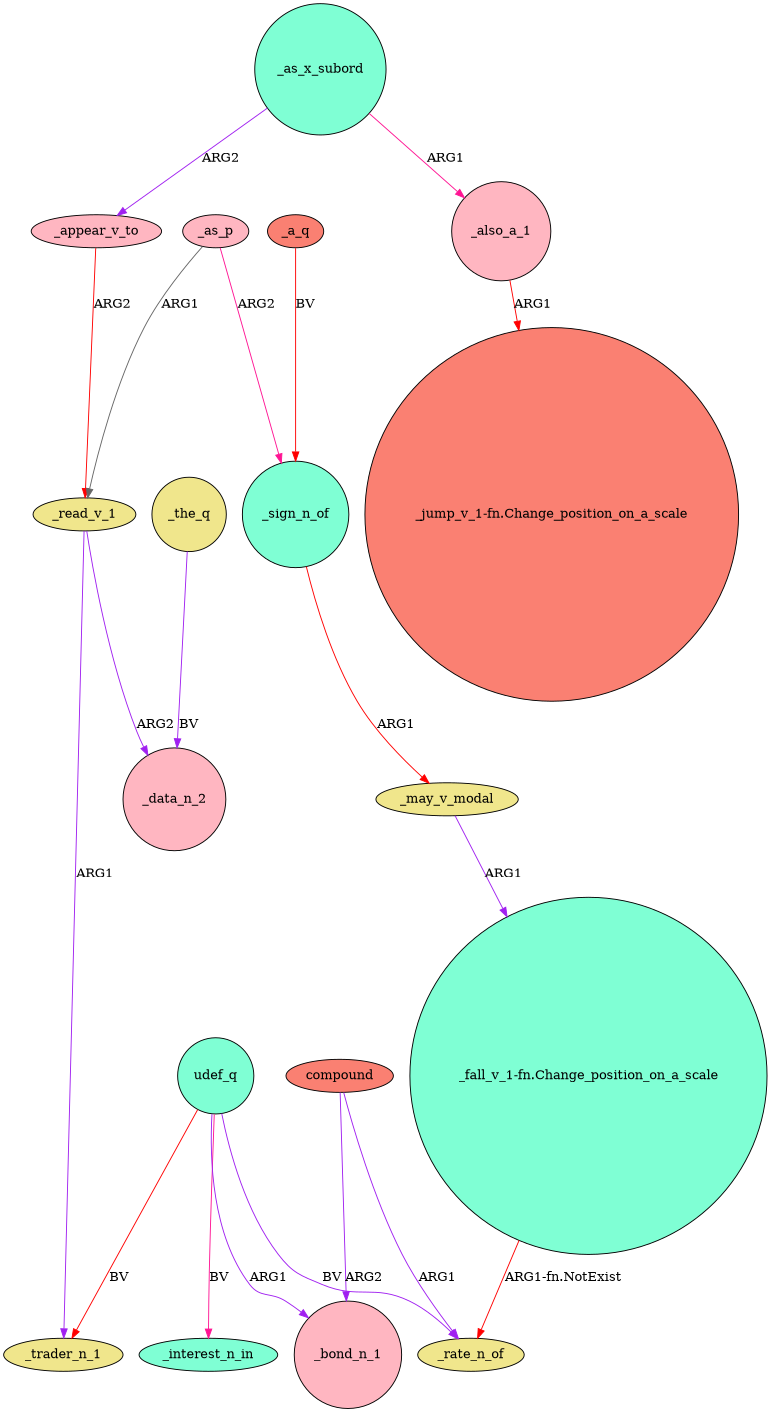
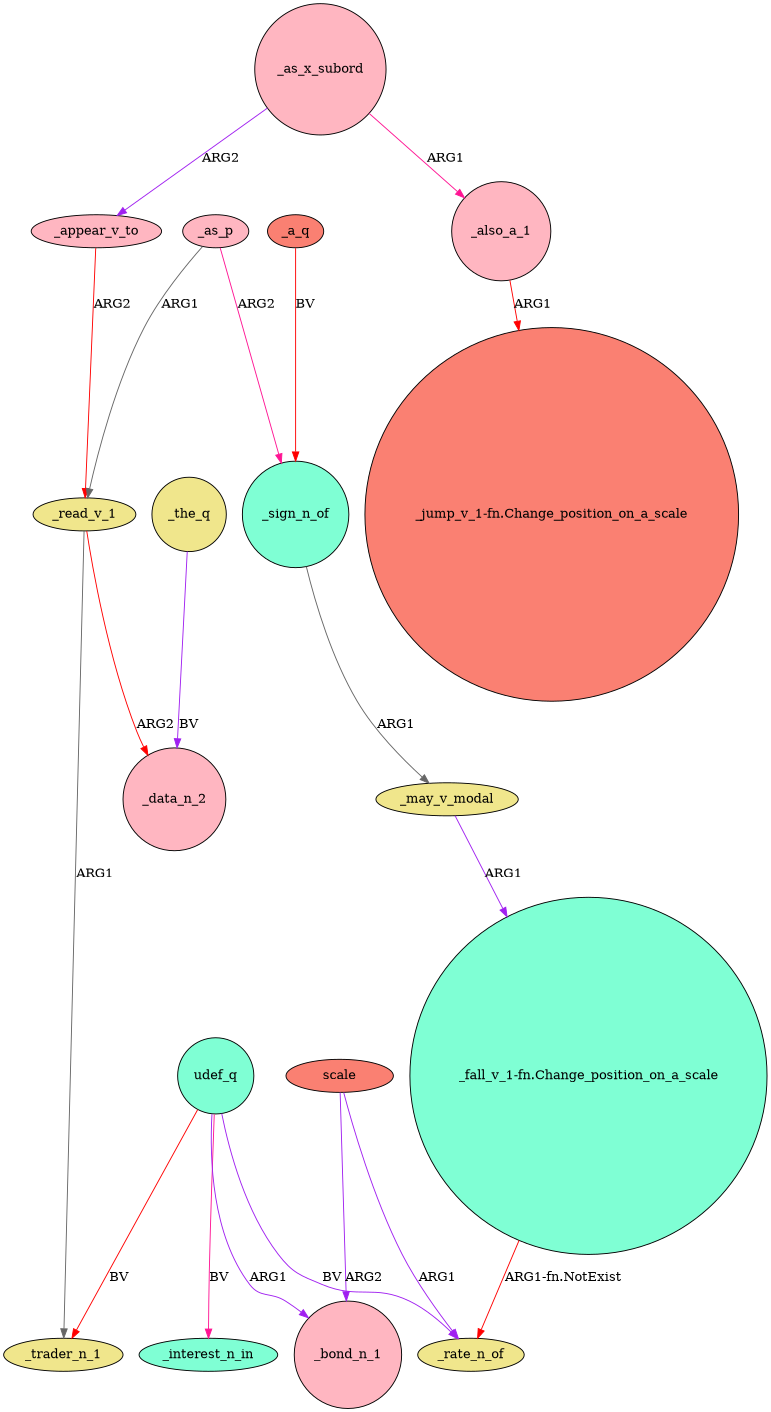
node "_as_x_subord": fillcolor aquamarine -> lightpink
edge "_read_v_1" -> "_data_n_2": color purple -> red
edge "_sign_n_of" -> "_may_v_modal": color red -> gray40
edge "_read_v_1" -> "_trader_n_1": color purple -> gray40
node "compound": label "compound" -> "scale"
